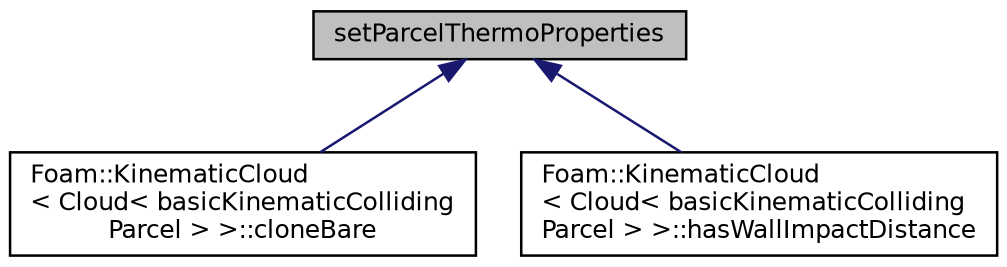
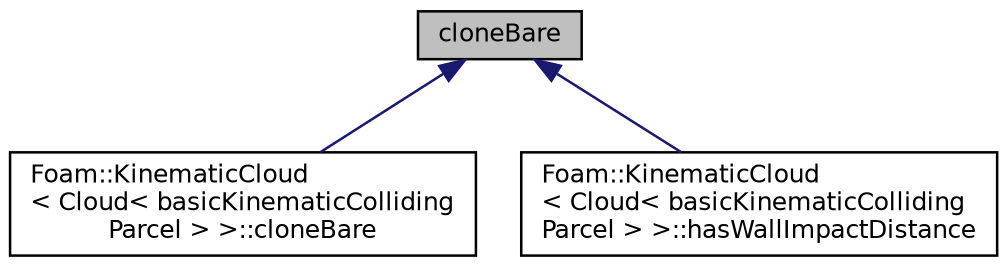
node "setParcelThermoProperties": label "setParcelThermoProperties" -> "cloneBare"
